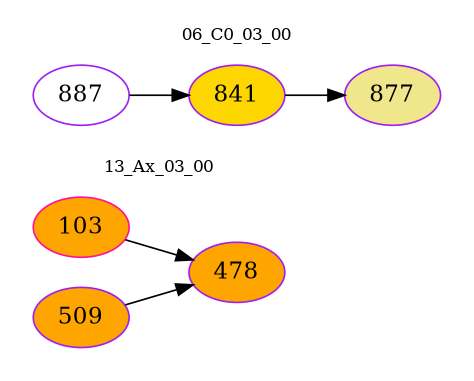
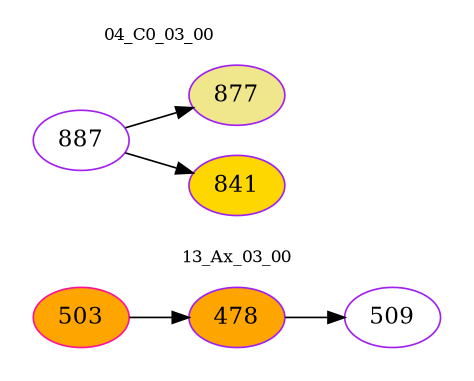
cluster "06_C0_03_00": label "06_C0_03_00" -> "04_C0_03_00"
edge "841" -> "877": now "887" -> "877"
node "103": label "103" -> "503"
edge "509" -> "478": reversed
node "509": fillcolor orange -> white
